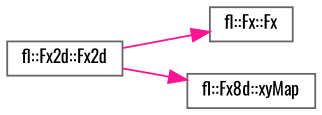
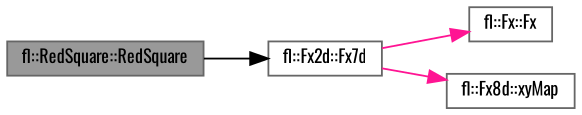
node "fl::Fx2d::Fx2d": label "fl::Fx2d::Fx2d" -> "fl::Fx2d::Fx7d"
node "fl::RedSquare::RedSquare": added
